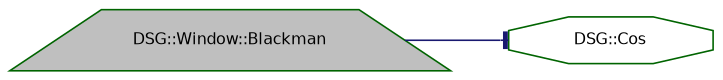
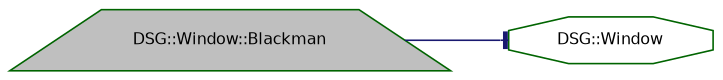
node "DSG::Cos": label "DSG::Cos" -> "DSG::Window"
